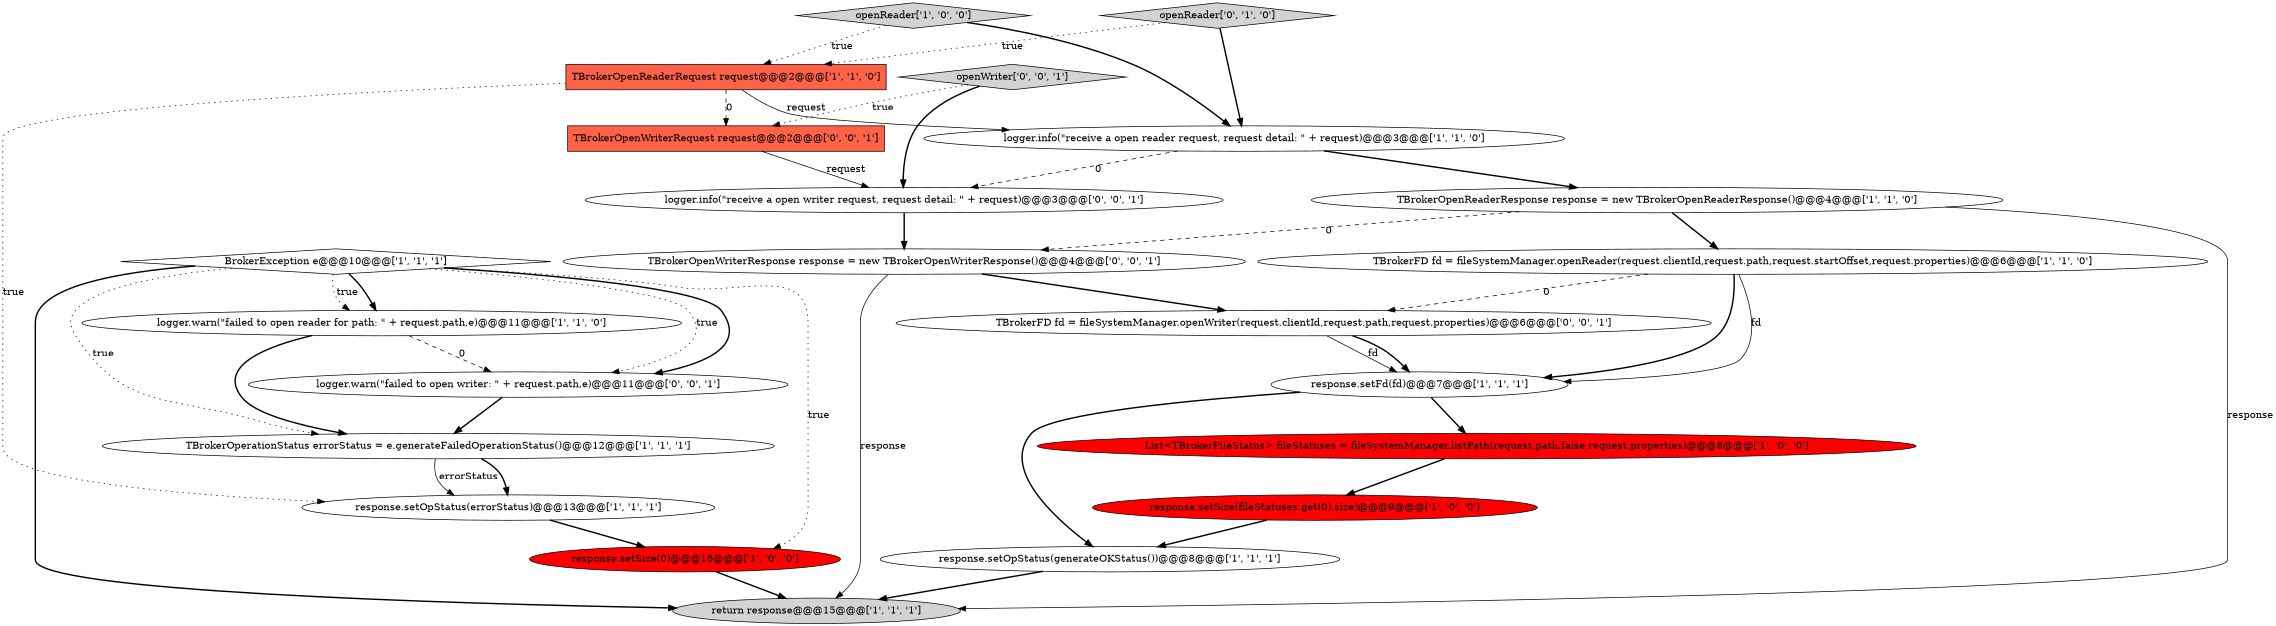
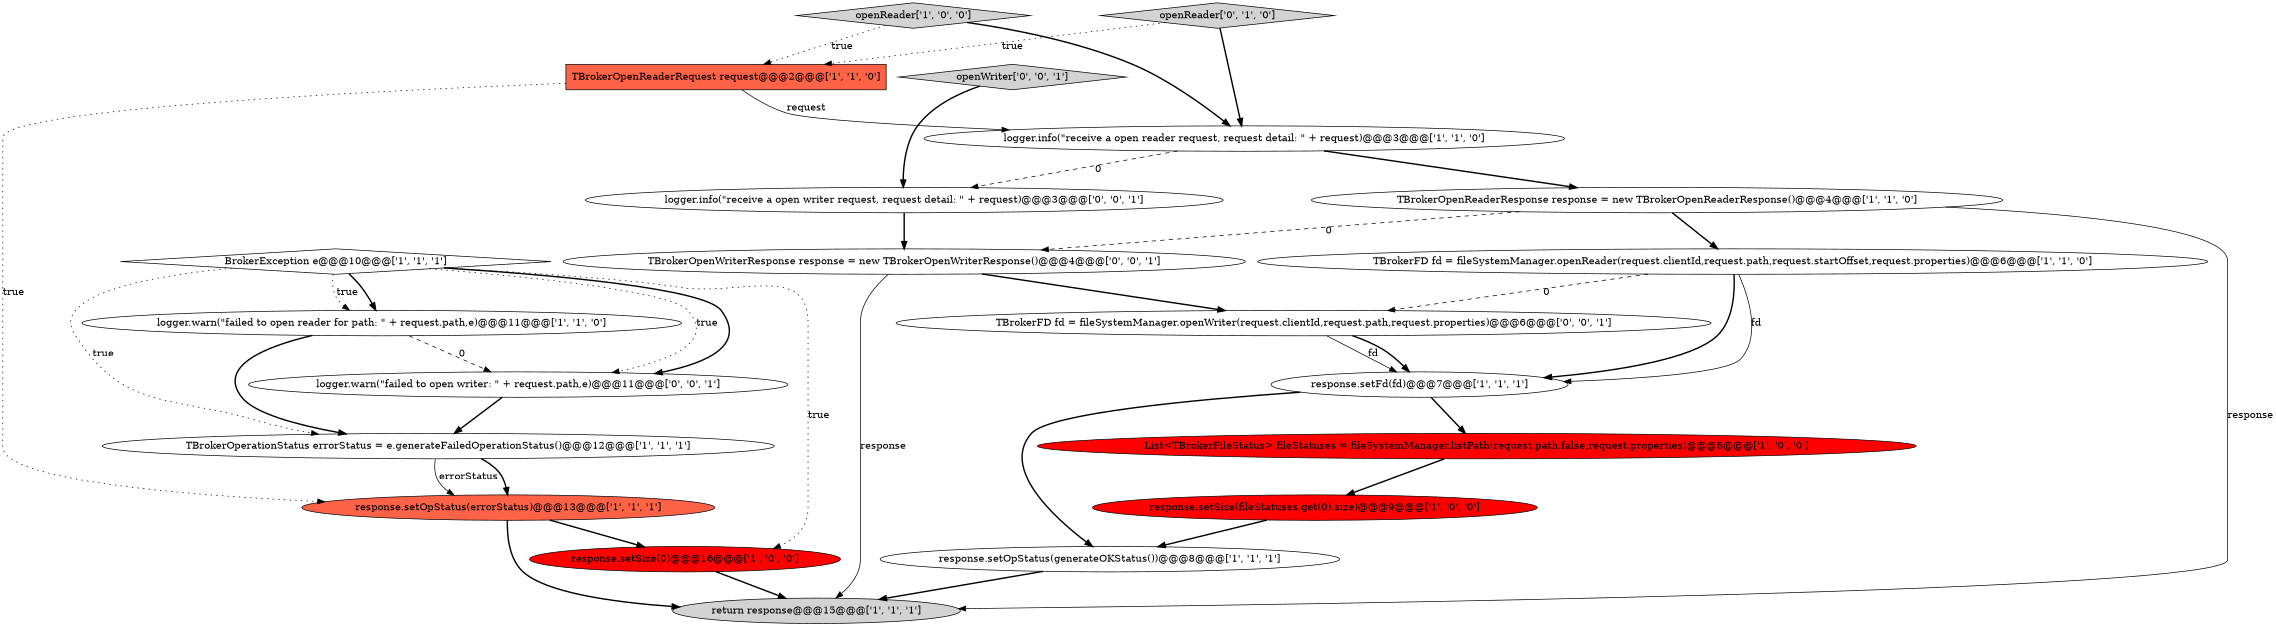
node "TBrokerOpenWriterRequest request@@@2@@@['0', '0', '1']": removed
node "response.setOpStatus(errorStatus)@@@13@@@['1', '1', '1']": fillcolor white -> tomato
edge "BrokerException e@@@10@@@['1', '1', '1']" -> "return response@@@15@@@['1', '1', '1']": now "response.setOpStatus(errorStatus)@@@13@@@['1', '1', '1']" -> "return response@@@15@@@['1', '1', '1']"
